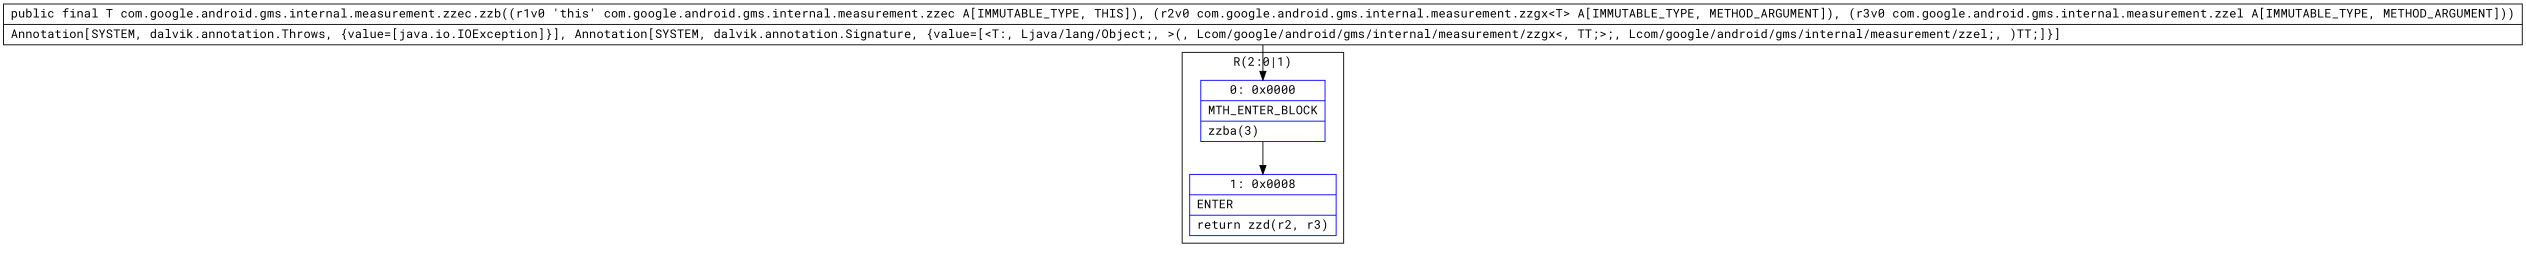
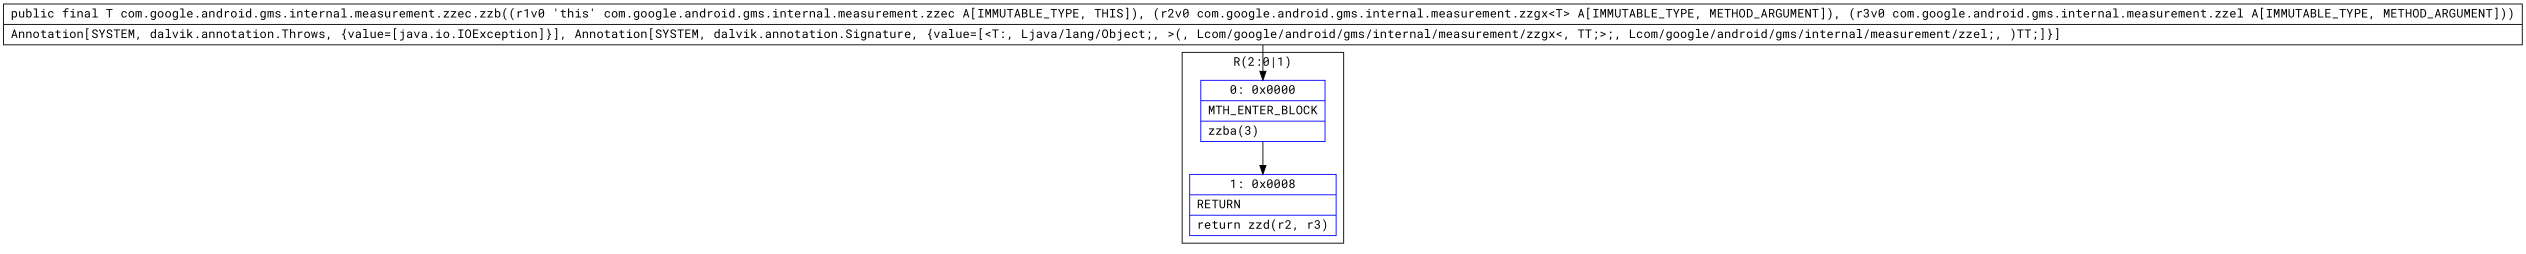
node "1: 0x0008": text "ENTER" -> "RETURN"
